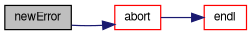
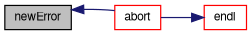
edge "newError" -> "abort": reversed
